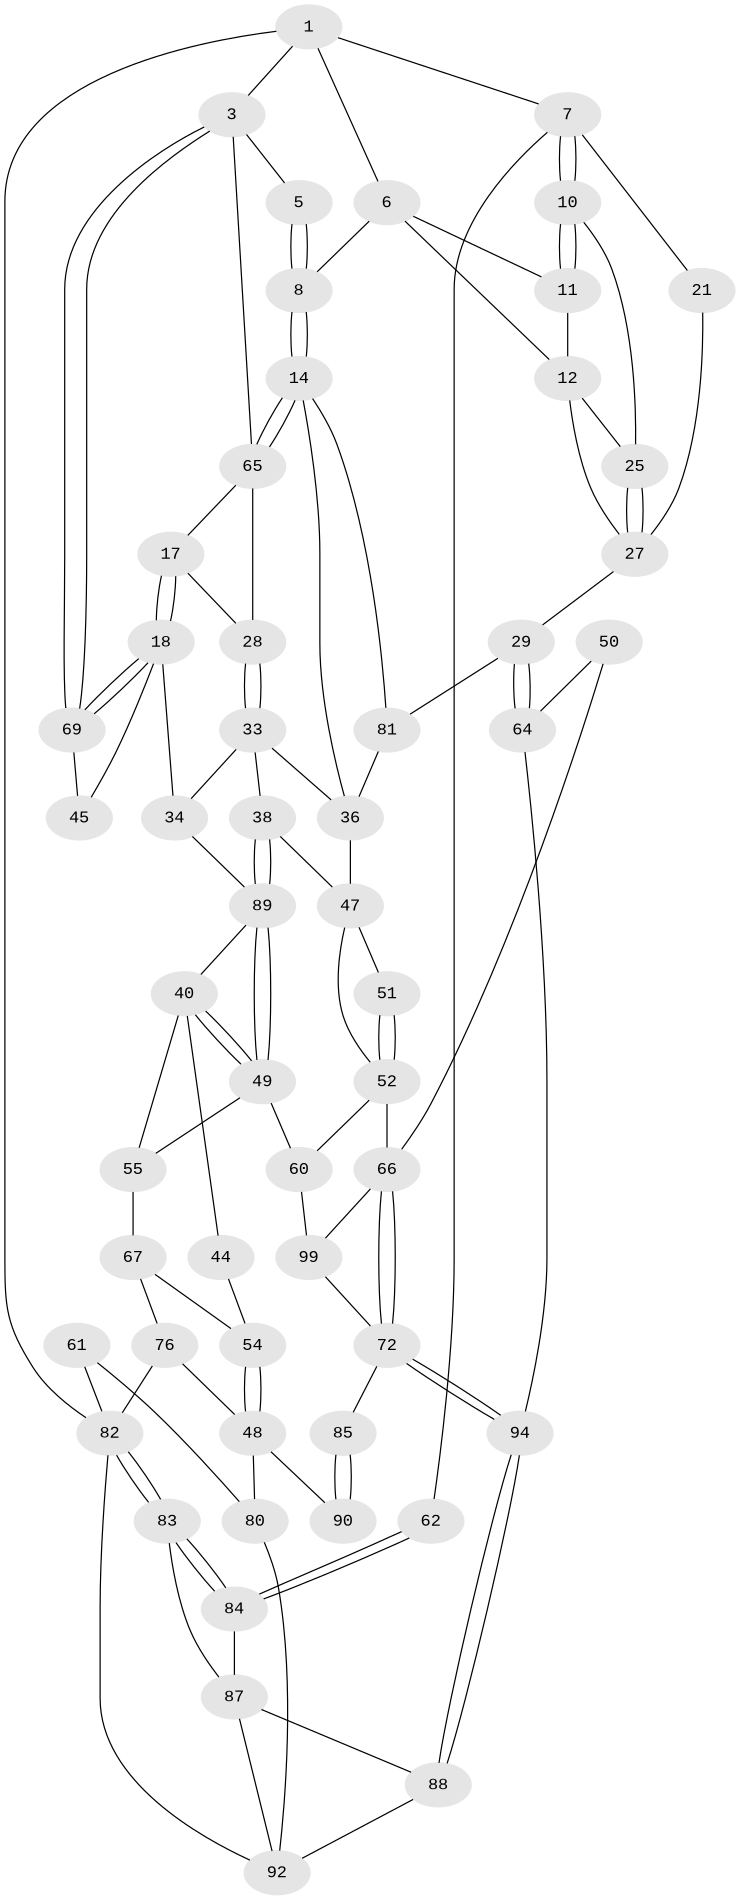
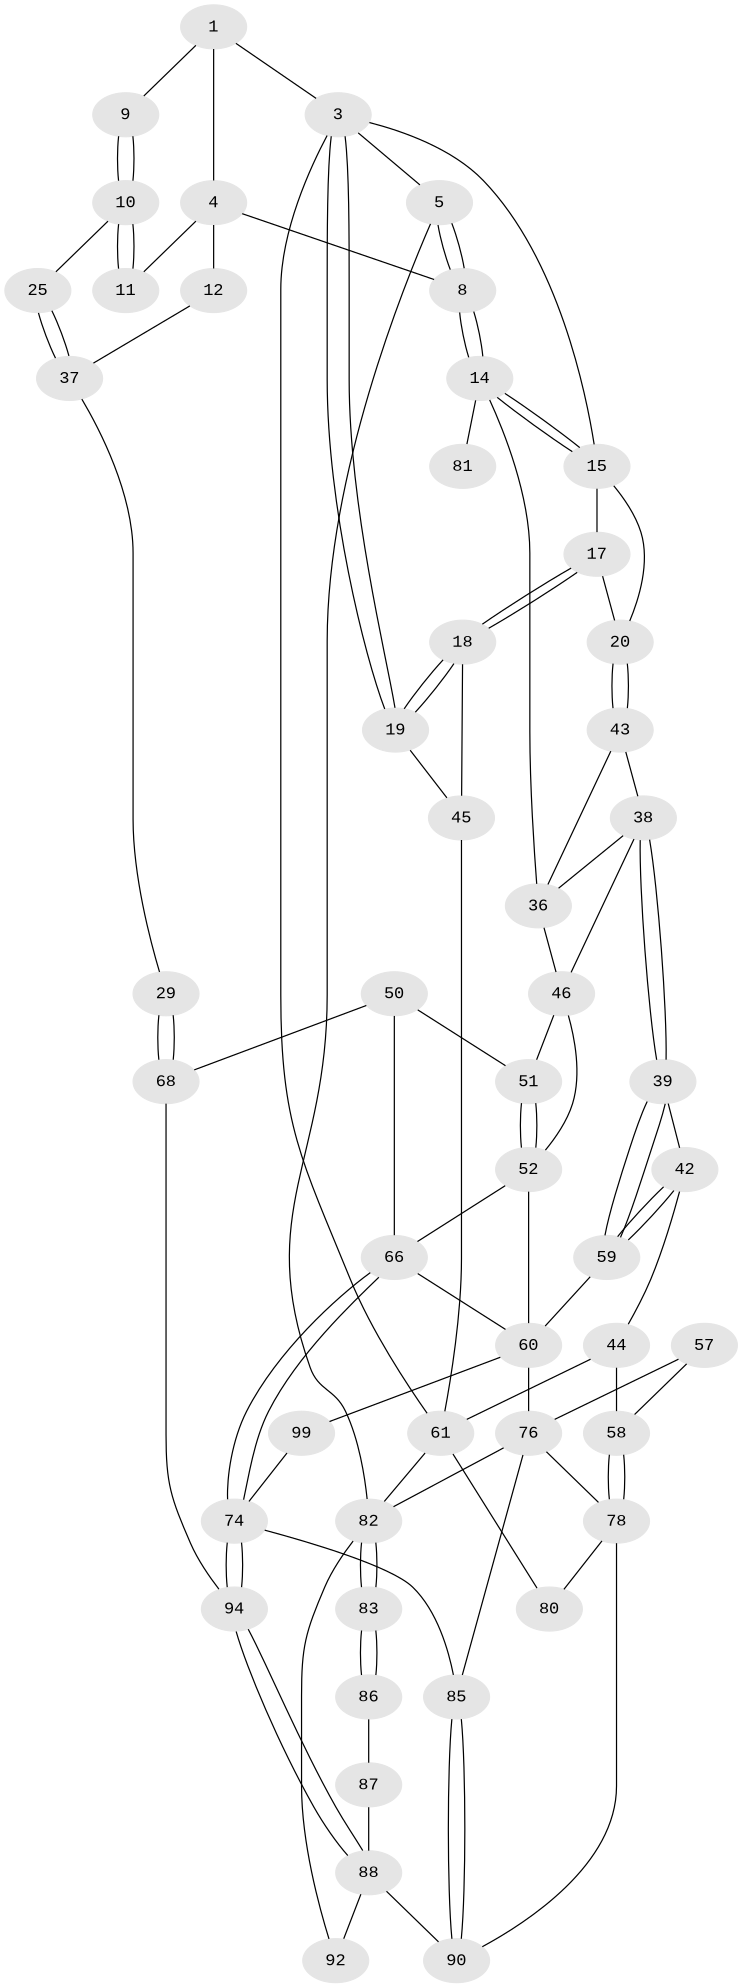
node "7": label "7" -> "9"
node "6": label "6" -> "4"
node "21": removed
edge "11" -- "12": removed
edge "12" -- "25": removed
node "65": label "65" -> "15"
node "27": label "27" -> "37"
node "28": label "28" -> "20"
edge "1" -- "82": now "5" -- "82"
edge "29" -- "81": removed
node "69": label "69" -> "19"
node "33": label "33" -> "43"
node "64": label "64" -> "68"
edge "81" -- "36": now "38" -- "36"
edge "3" -- "61": added
node "34": removed
node "89": label "89" -> "39"
node "47": label "47" -> "46"
node "40": label "40" -> "42"
edge "50" -- "51": added
node "49": label "49" -> "59"
edge "45" -- "61": added
node "55": removed
edge "66" -- "99": now "66" -- "60"
node "67": label "67" -> "57"
node "54": label "54" -> "58"
node "72": label "72" -> "74"
edge "60" -- "76": added
edge "44" -- "61": added
node "48": label "48" -> "78"
node "62": removed
edge "76" -- "85": added
node "84": label "84" -> "86"
edge "83" -- "87": removed
edge "80" -- "92": removed
edge "87" -- "92": removed
edge "88" -- "90": added
